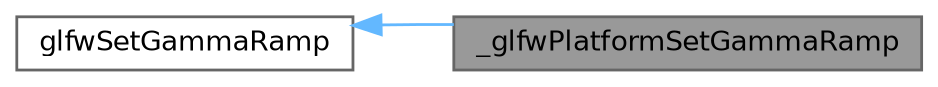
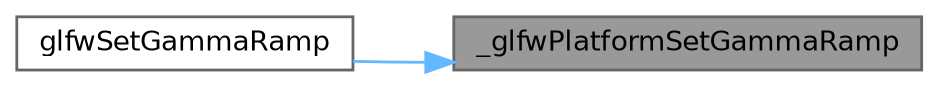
edge "_glfwPlatformSetGammaRamp" -> "glfwSetGammaRamp": reversed
